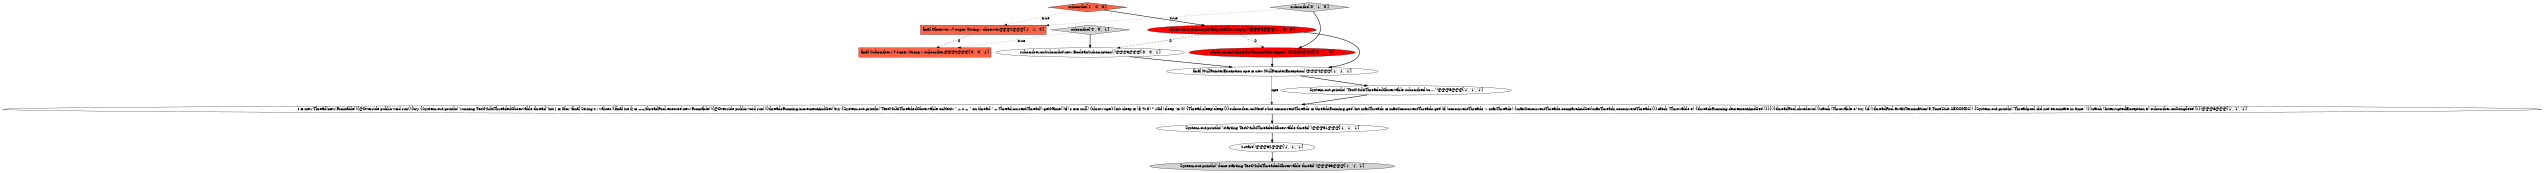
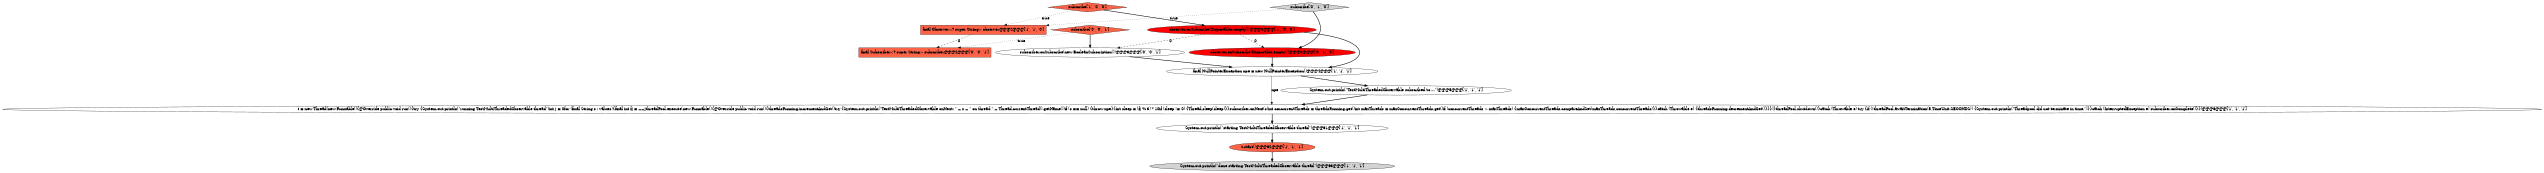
node "subscribe['0', '0', '1']": fillcolor lightgray -> tomato
node "t.start()@@@62@@@['1', '1', '1']": fillcolor white -> tomato
